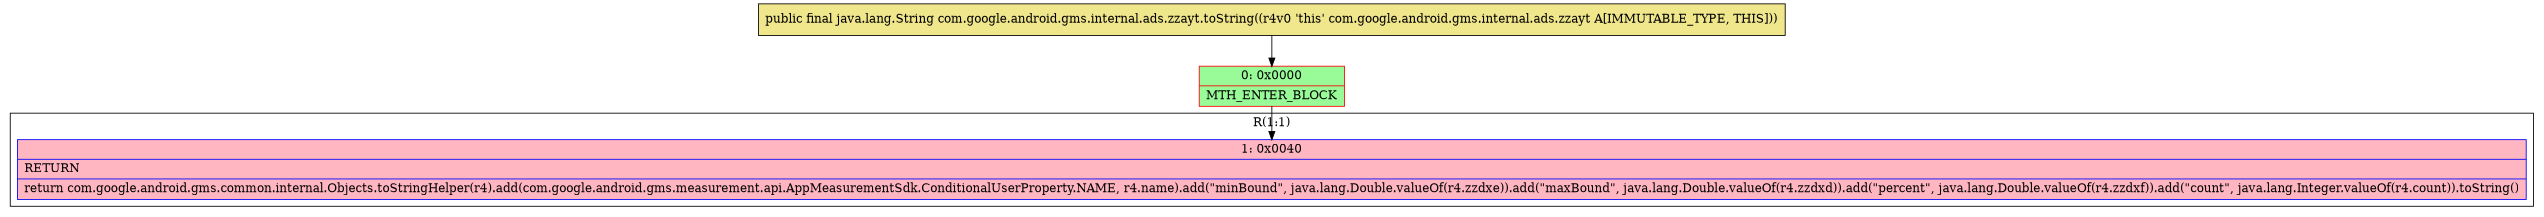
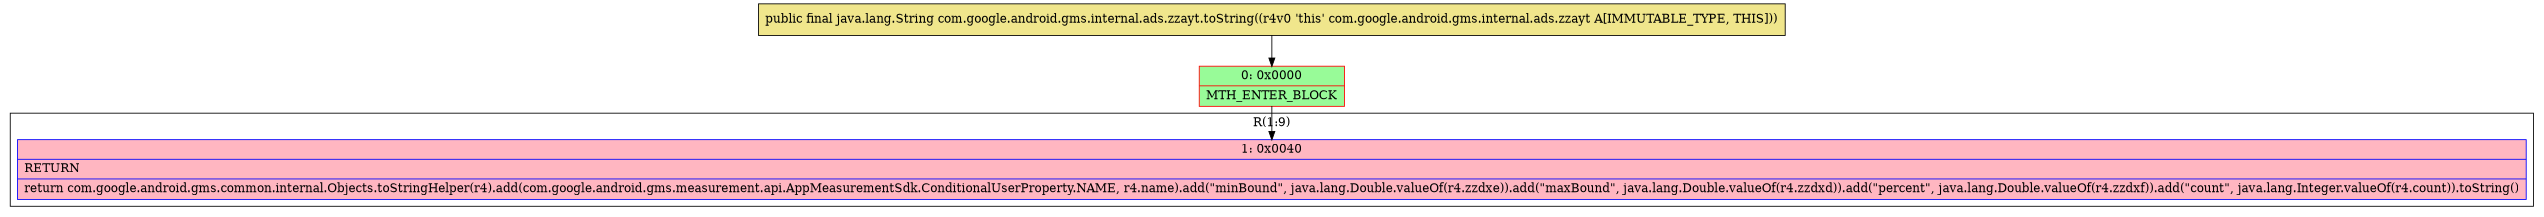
cluster "R(1:1)": label "R(1:1)" -> "R(1:9)"
